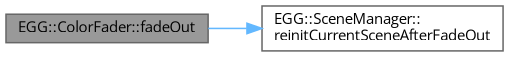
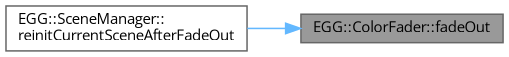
edge "EGG::ColorFader::fadeOut" -> "EGG::SceneManager:: reinitCurrentSceneAfterFadeOut": reversed
